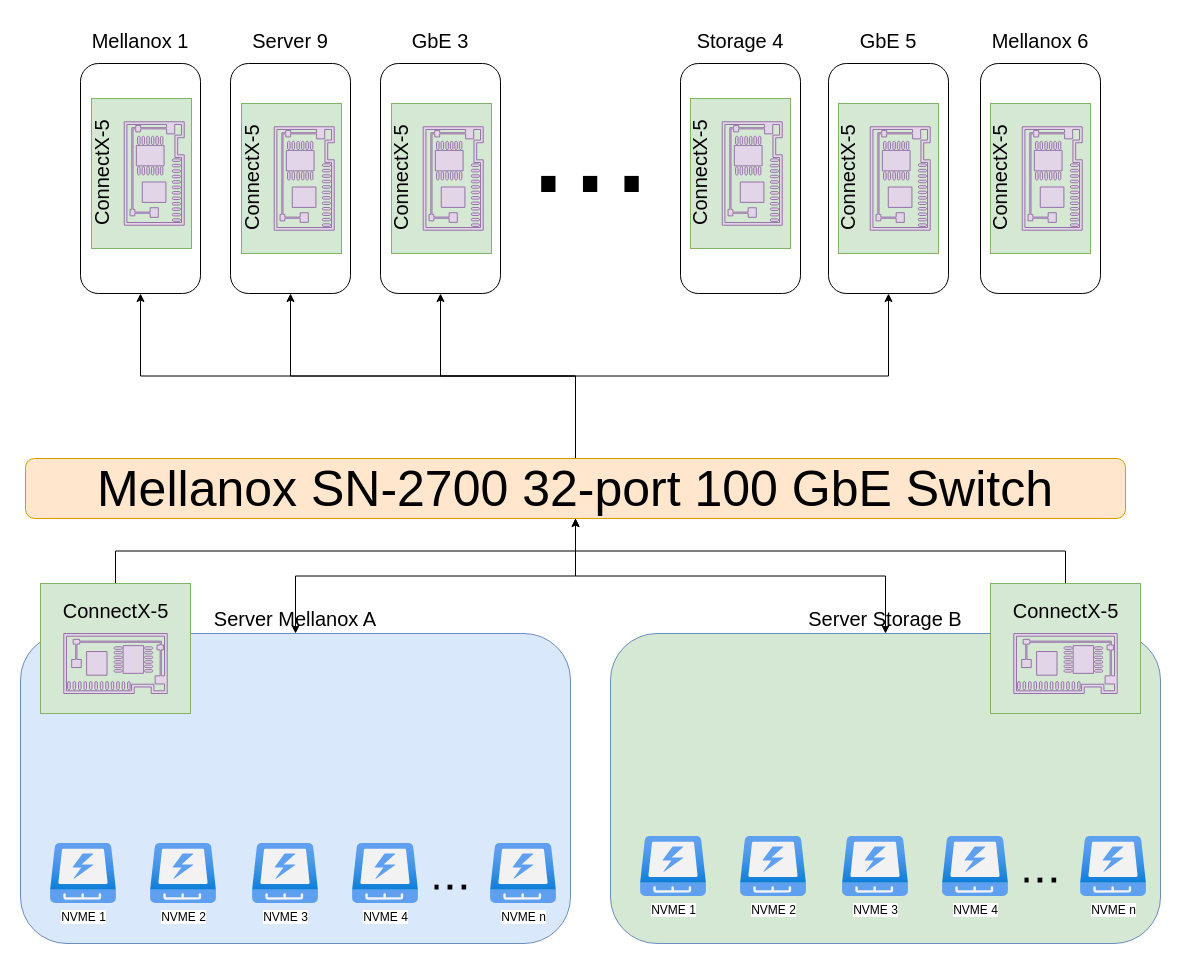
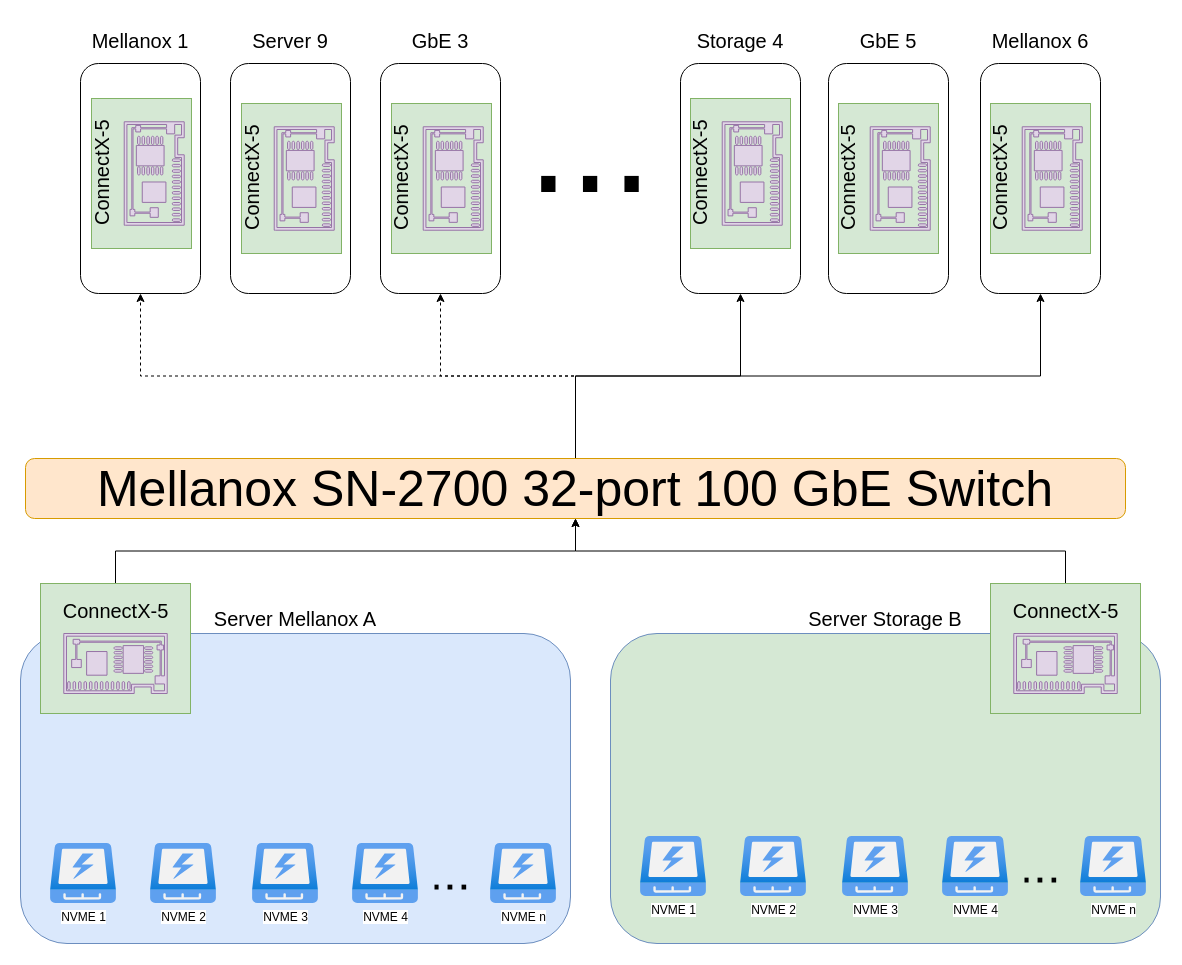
edge "Mellanox SN-2700 32-port 100 GbE Switch" -> "Server 9": removed
edge "Mellanox SN-2700 32-port 100 GbE Switch" -> "GbE 3": style solid -> dashed
edge "Mellanox SN-2700 32-port 100 GbE Switch" -> "GbE 5": removed
edge "Mellanox SN-2700 32-port 100 GbE Switch" -> "Mellanox 1": style solid -> dashed
edge "Mellanox SN-2700 32-port 100 GbE Switch" -> "Server Mellanox A": now "Mellanox SN-2700 32-port 100 GbE Switch" -> "Mellanox 6"
edge "Mellanox SN-2700 32-port 100 GbE Switch" -> "Server Storage B": now "Mellanox SN-2700 32-port 100 GbE Switch" -> "Storage 4"
